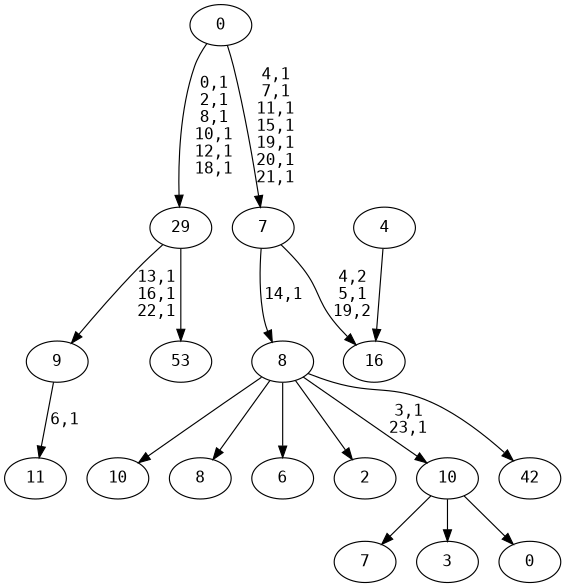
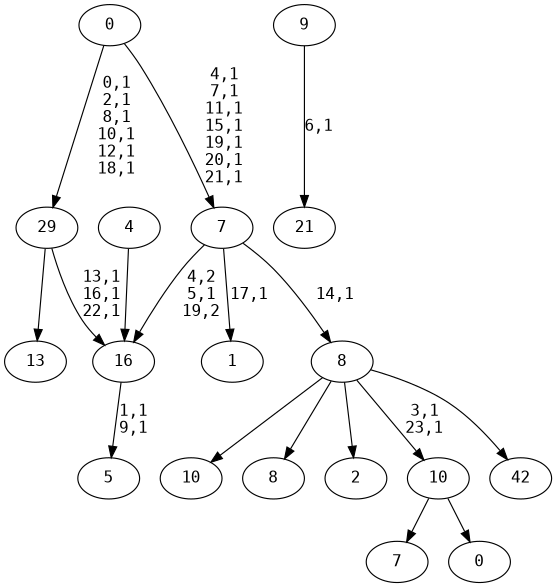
edge "29" -> "9": now "29" -> "16"
node "53": label "53" -> "13"
node "1": added
node "11": label "11" -> "21"
node "5": added
node "6": removed
node "3": removed
